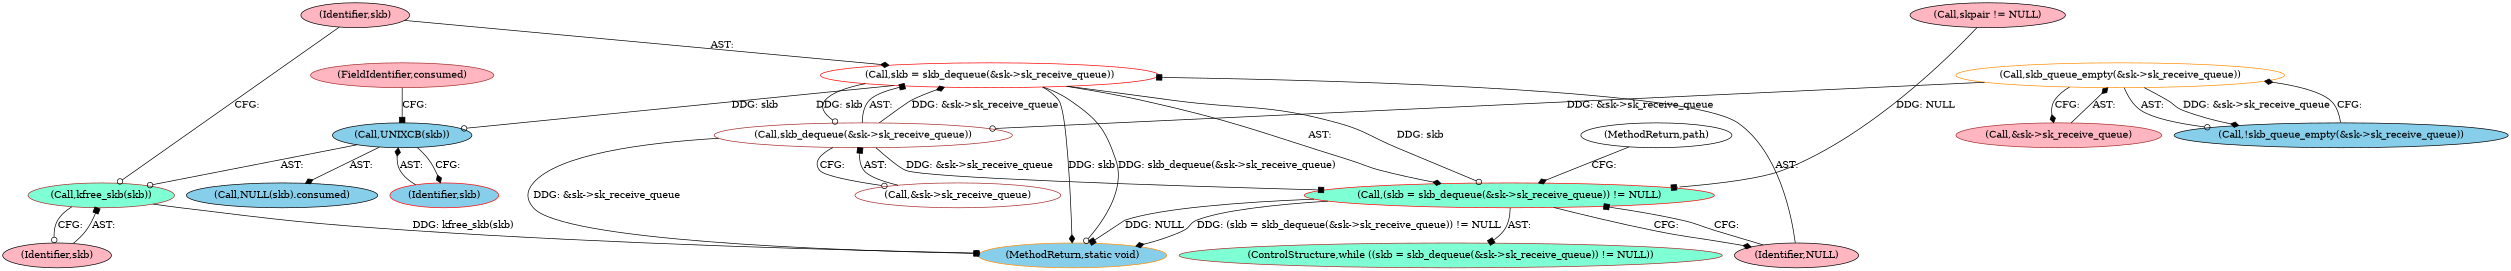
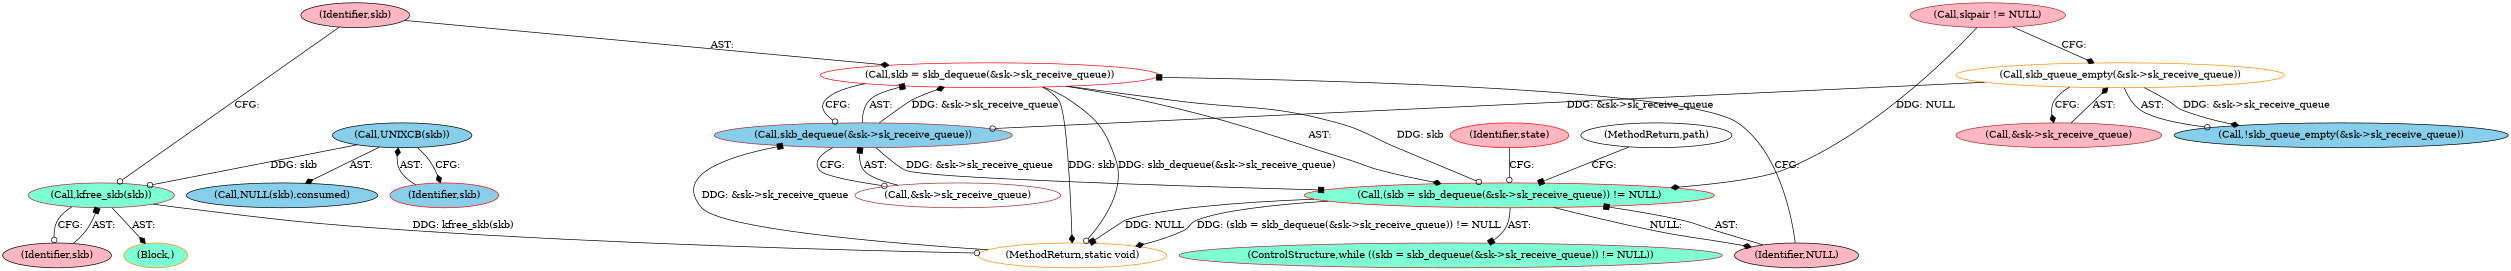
node "(Call,skpair != NULL)": color black -> brown
node "(FieldIdentifier,consumed)": removed
edge "(Call,!skb_queue_empty(&sk->sk_receive_queue))" -> "(Call,skb_queue_empty(&sk->sk_receive_queue))": now "(Call,skpair != NULL)" -> "(Call,skb_queue_empty(&sk->sk_receive_queue))"
edge "(Call,skb = skb_dequeue(&sk->sk_receive_queue))" -> "(Call,skb_dequeue(&sk->sk_receive_queue))": label "DDG: skb" -> "CFG: "
edge "(Call,skb = skb_dequeue(&sk->sk_receive_queue))" -> "(Call,UNIXCB(skb))": removed, label "DDG: skb"
node "(Call,skb_dequeue(&sk->sk_receive_queue))": fillcolor white -> skyblue
node "(Identifier,state)": added
edge "(Call,skpair != NULL)" -> "(Call,(skb = skb_dequeue(&sk->sk_receive_queue)) != NULL)": arrowhead box -> diamond
edge "(MethodReturn,path)" -> "(Call,(skb = skb_dequeue(&sk->sk_receive_queue)) != NULL)": arrowhead diamond -> box
edge "(Call,UNIXCB(skb))" -> "(Call,kfree_skb(skb))": label "AST: " -> "DDG: skb"
edge "(Identifier,NULL)" -> "(Call,skb = skb_dequeue(&sk->sk_receive_queue))": label "AST: " -> "CFG: "
edge "(Call,(skb = skb_dequeue(&sk->sk_receive_queue)) != NULL)" -> "(Identifier,NULL)": label "CFG: " -> "NULL: "
edge "(Identifier,NULL)" -> "(Call,(skb = skb_dequeue(&sk->sk_receive_queue)) != NULL)": label "CFG: " -> "AST: "
edge "(Call,skb_dequeue(&sk->sk_receive_queue))" -> "(MethodReturn,static void)": reversed
node "(Block,)": added
node "(MethodReturn,static void)": fillcolor skyblue -> white
